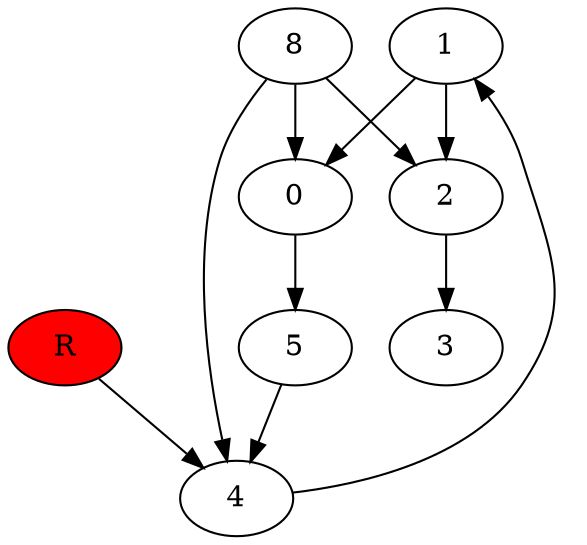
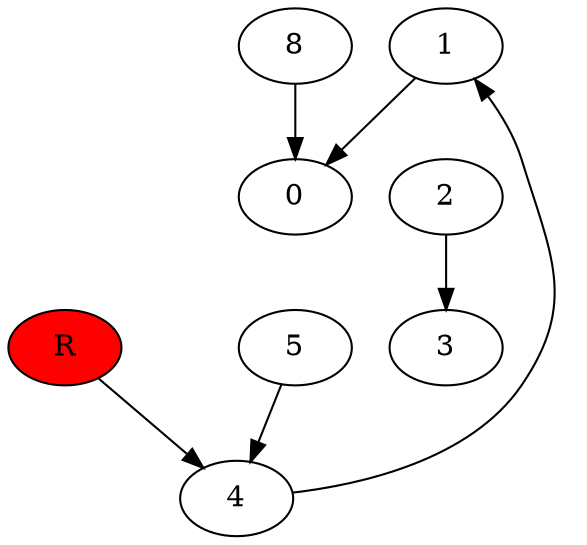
edge "1" -> "2": removed
edge "8" -> "2": removed
edge "8" -> "4": removed
edge "0" -> "5": removed
